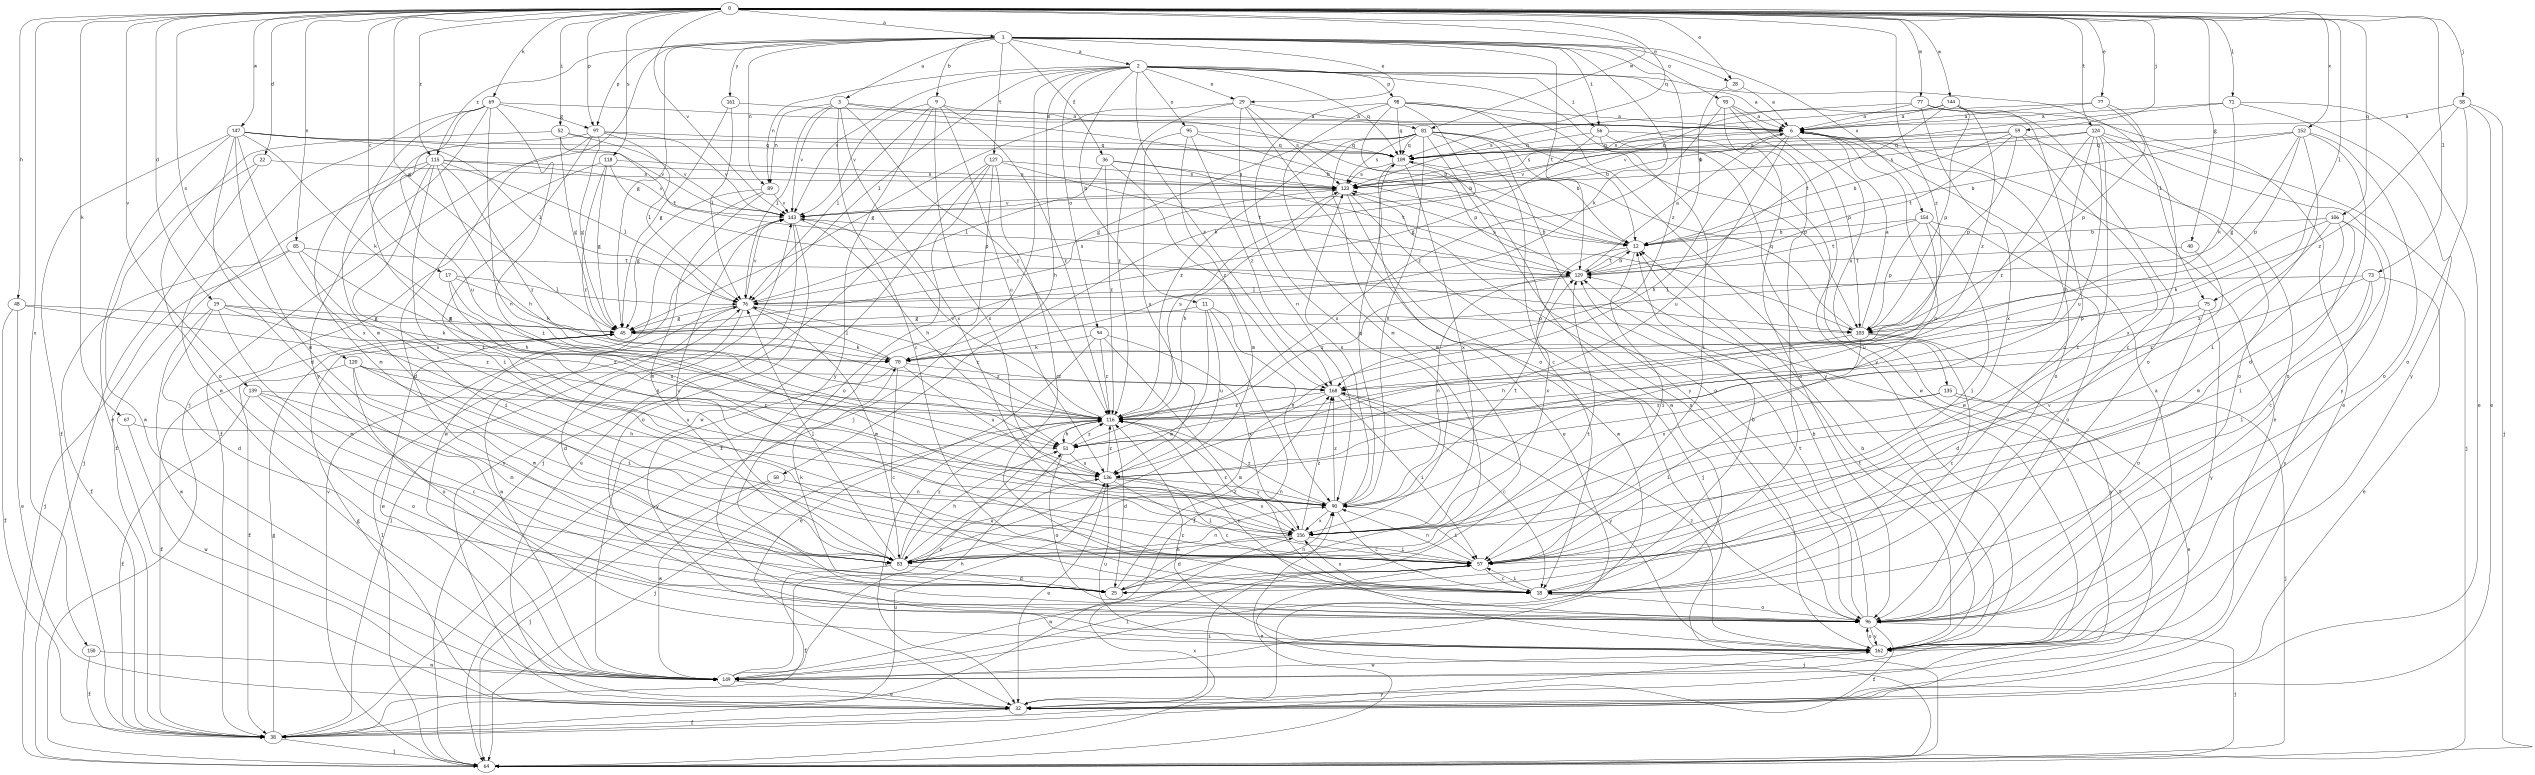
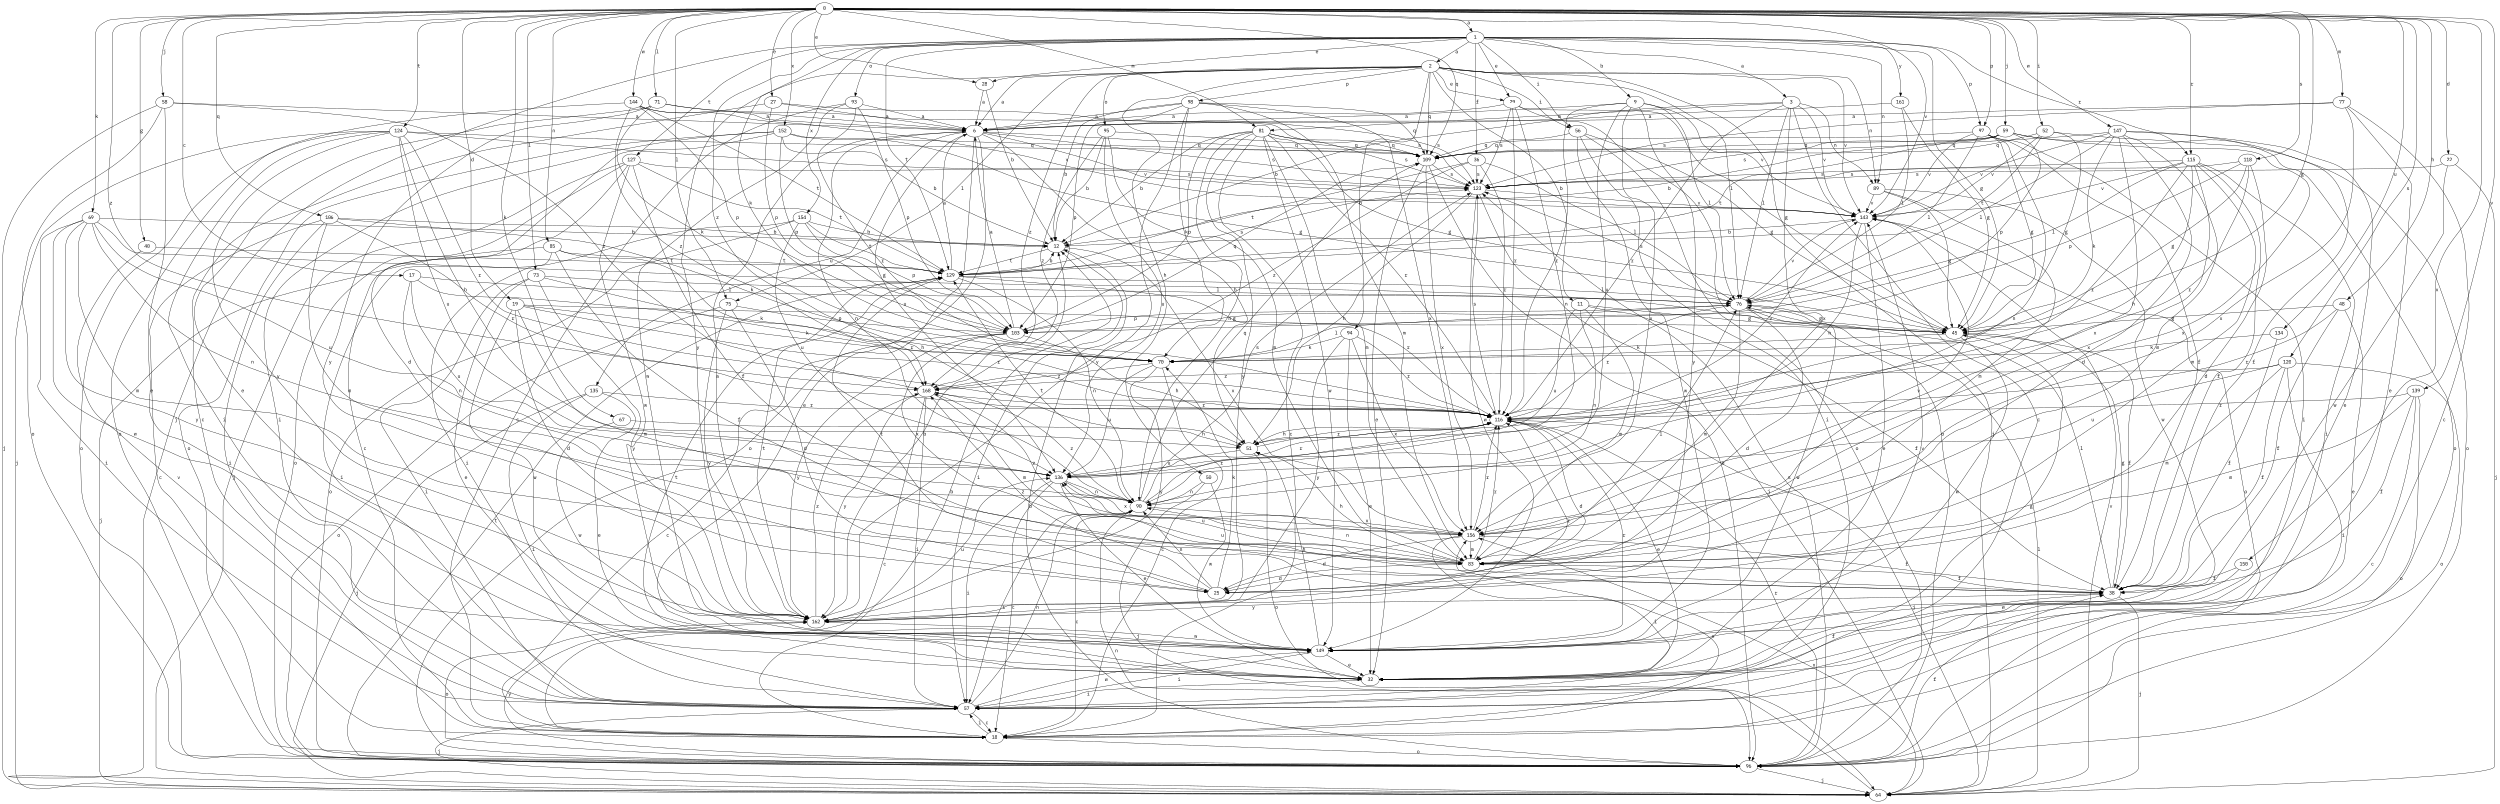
edge "69" -> "97": now "69" -> "45"
node "134": added
edge "156" -> "38": added, label "f"
